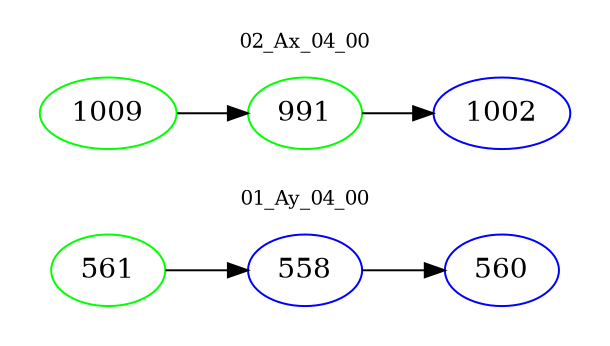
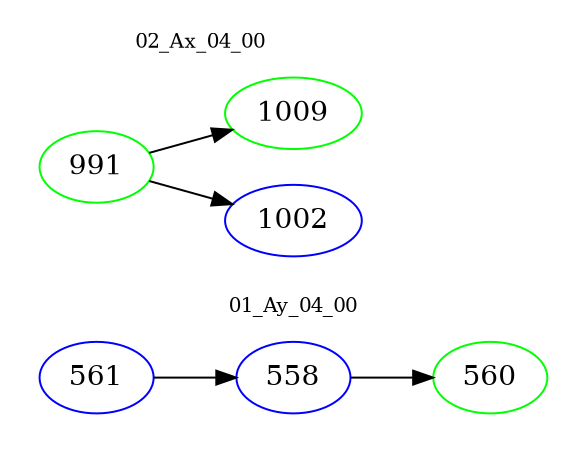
edge "1009" -> "991": reversed
node "561": color green -> blue
node "560": color blue -> green
